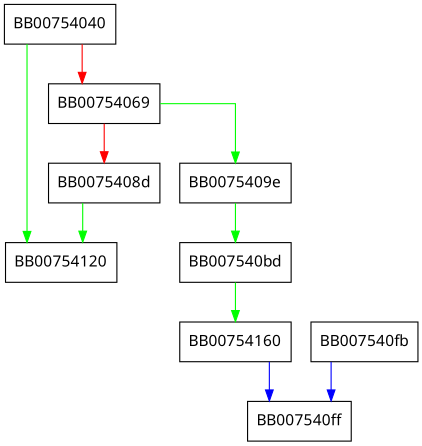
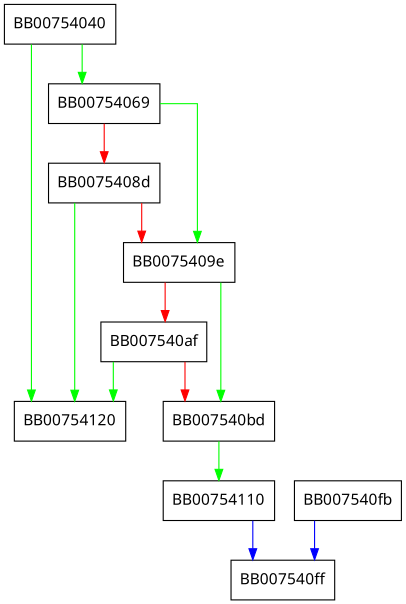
edge "BB00754040" -> "BB00754069": color red -> green
edge "BB0075408d" -> "BB0075409e": added
node "BB007540af": added
node "BB00754160": label "BB00754160" -> "BB00754110"
